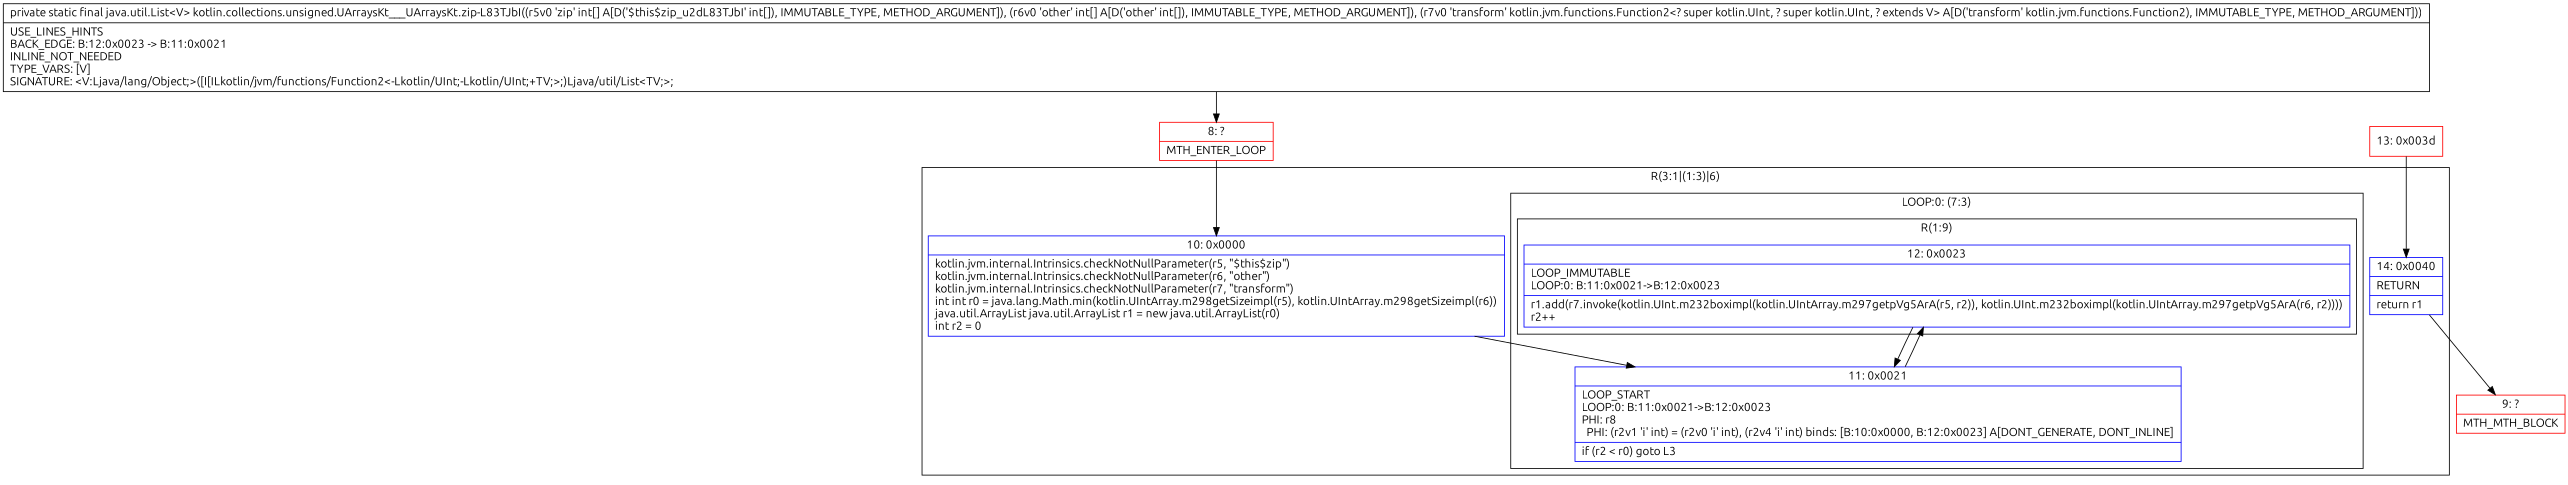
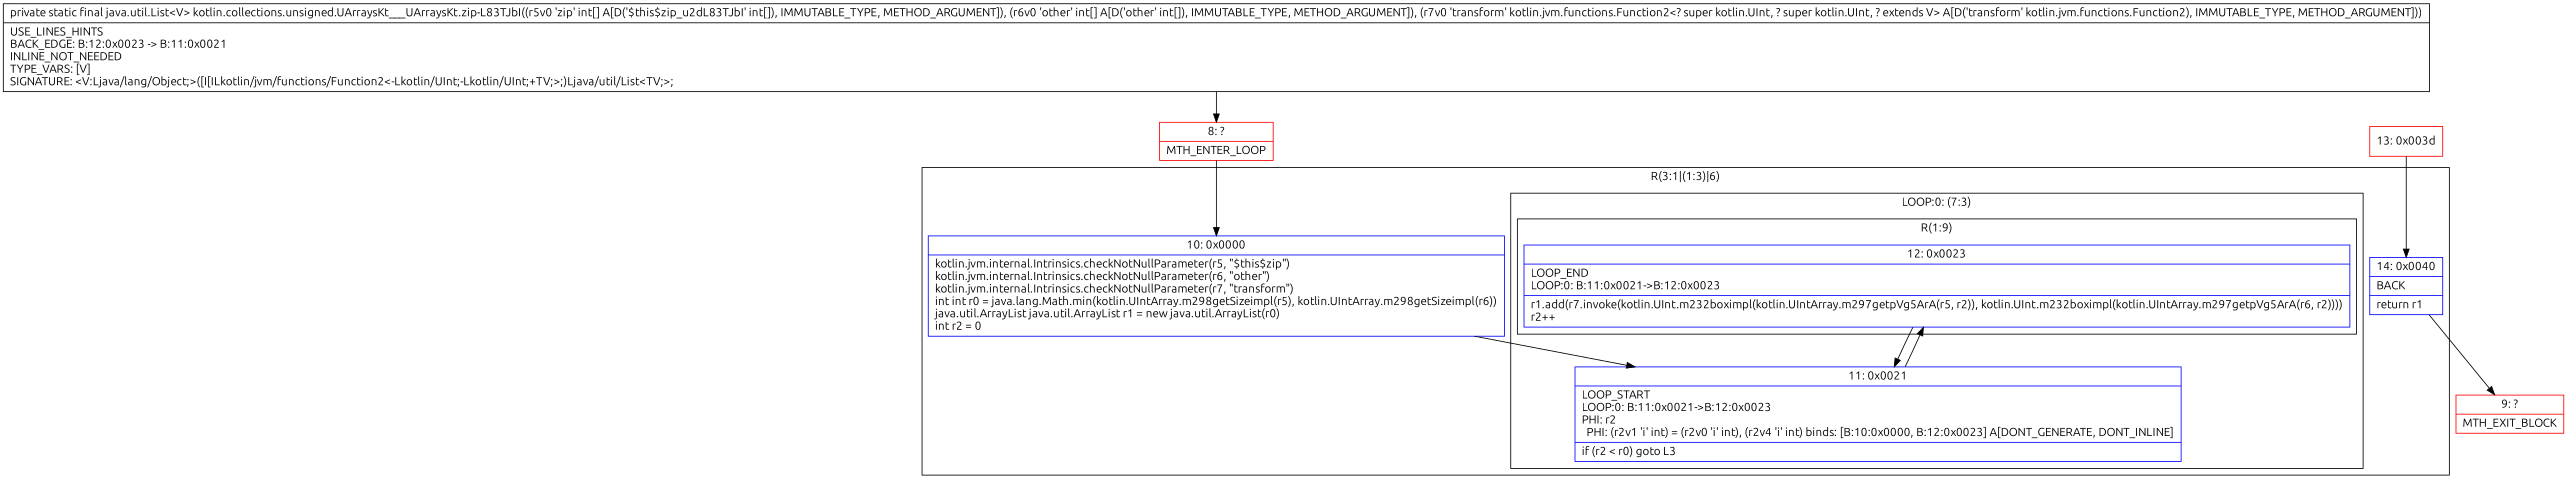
node "12: 0x0023": text "LOOP_IMMUTABLE" -> "LOOP_END"
node "14: 0x0040": text "RETURN" -> "BACK"
node "11: 0x0021": text "PHI: r8" -> "PHI: r2"
node "9: ?": text "MTH_MTH_BLOCK" -> "MTH_EXIT_BLOCK"
